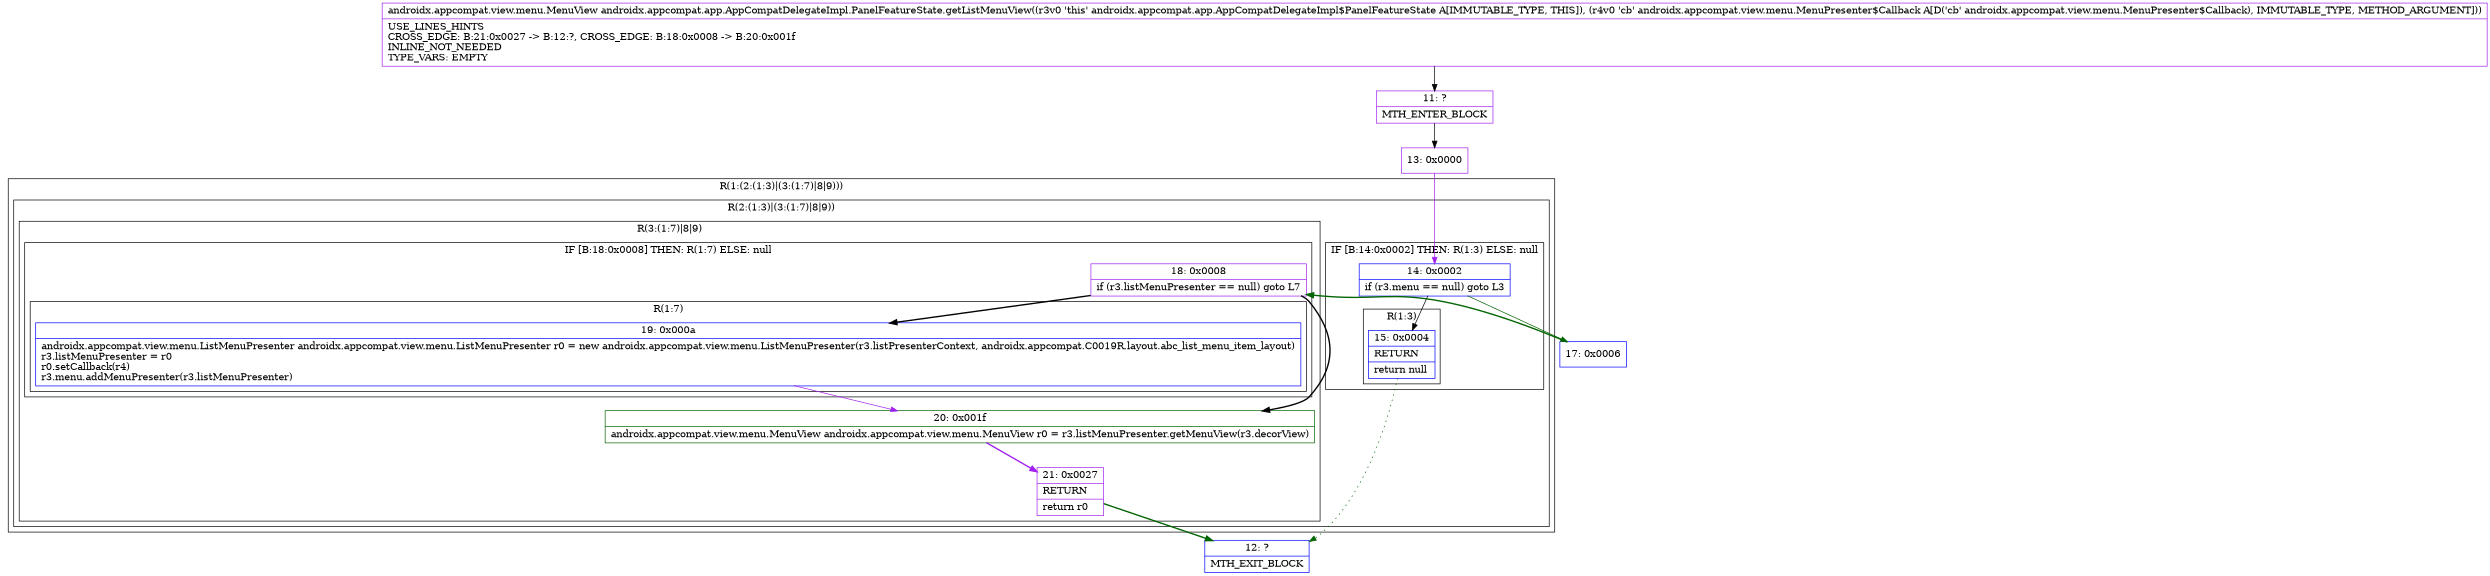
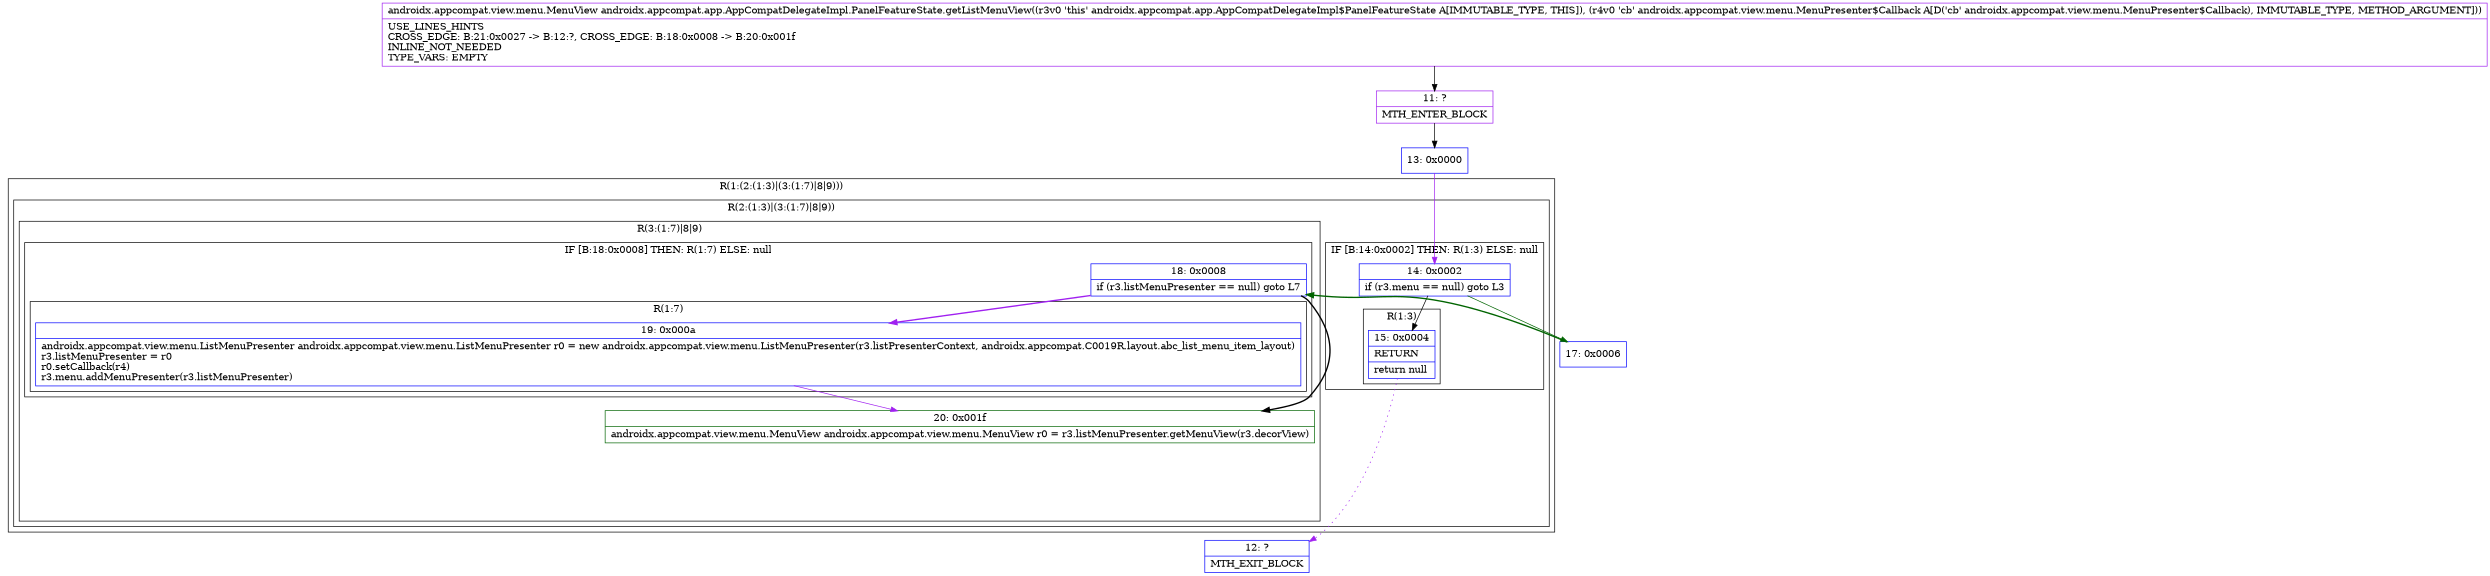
node "13: 0x0000": color purple -> blue
node "18: 0x0008": color purple -> blue
edge "18: 0x0008" -> "19: 0x000a": color black -> purple
edge "15: 0x0004" -> "12: ?": color darkgreen -> purple
node "21: 0x0027": removed
